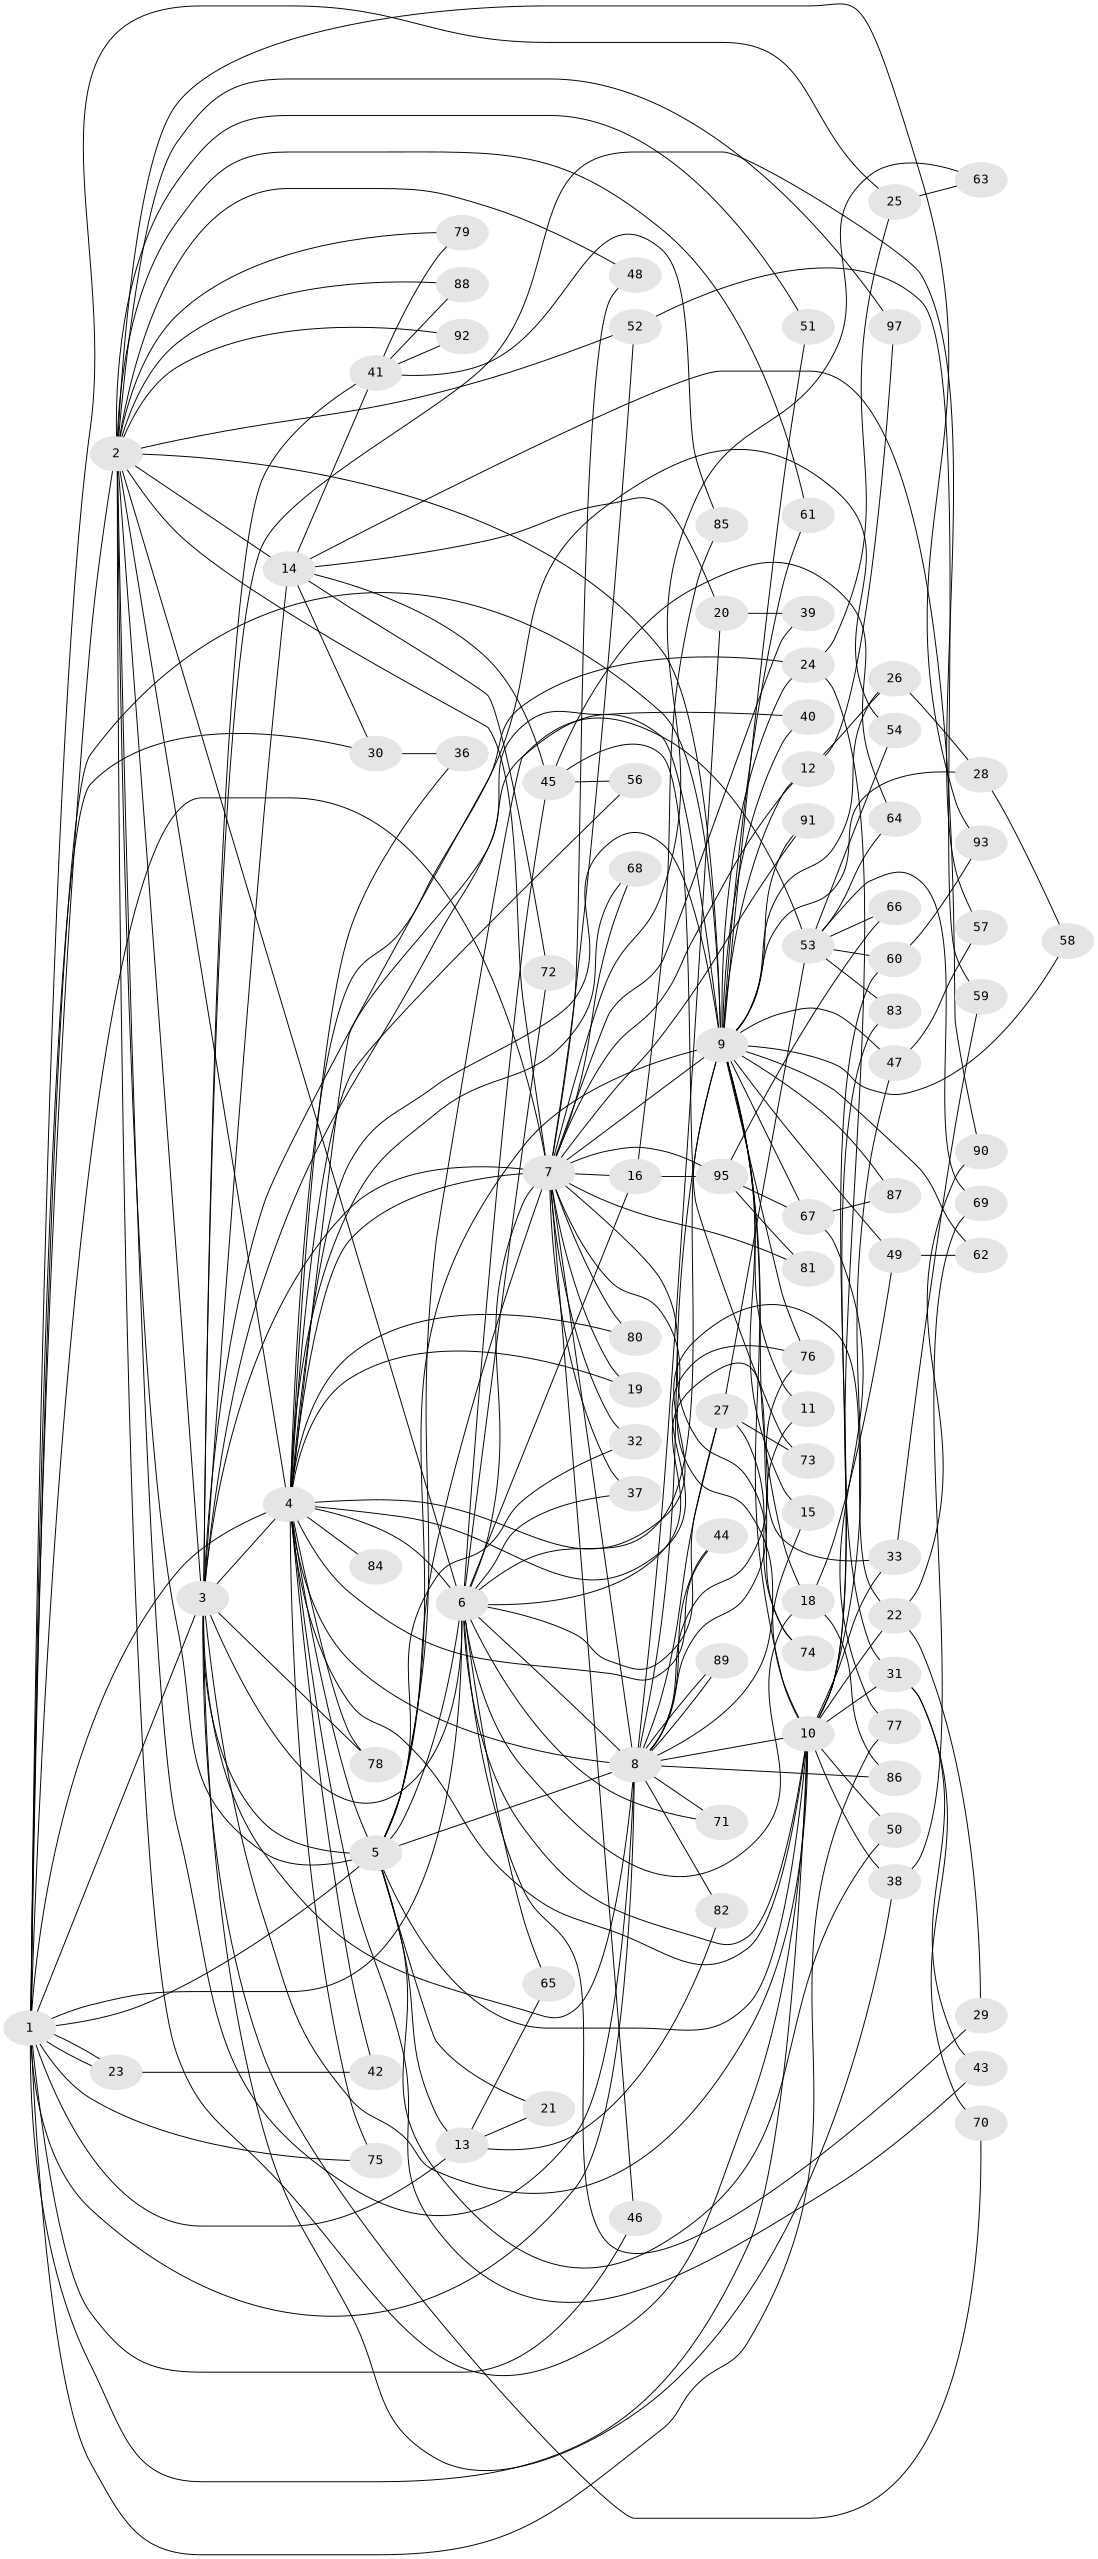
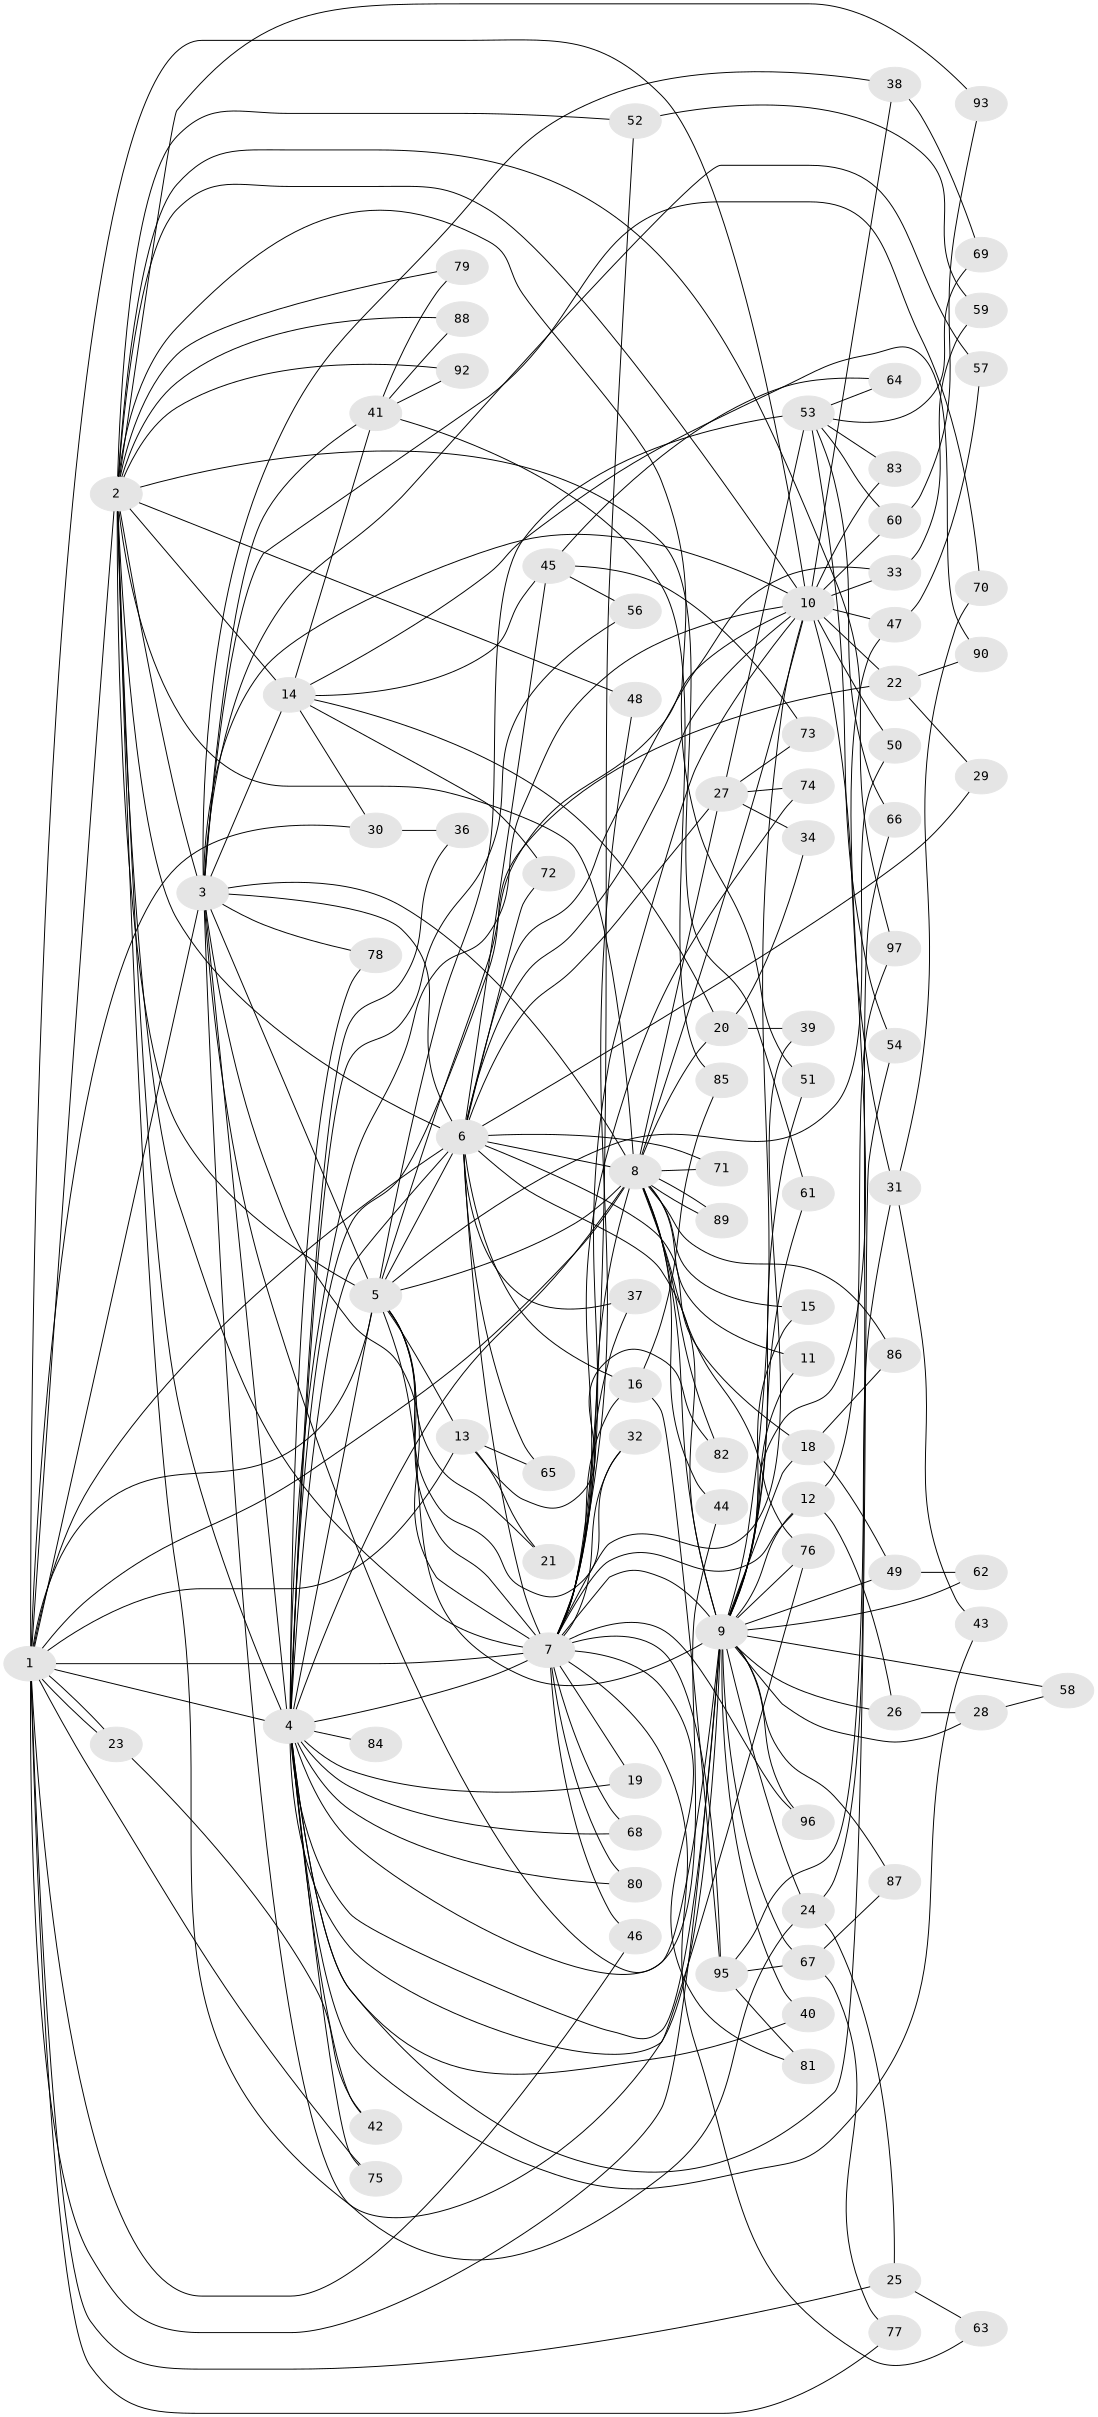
node "91": label "91" -> "96"
node "34": added
